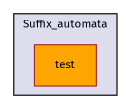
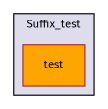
cluster "Suffix_automata": label "Suffix_automata" -> "Suffix_test"
